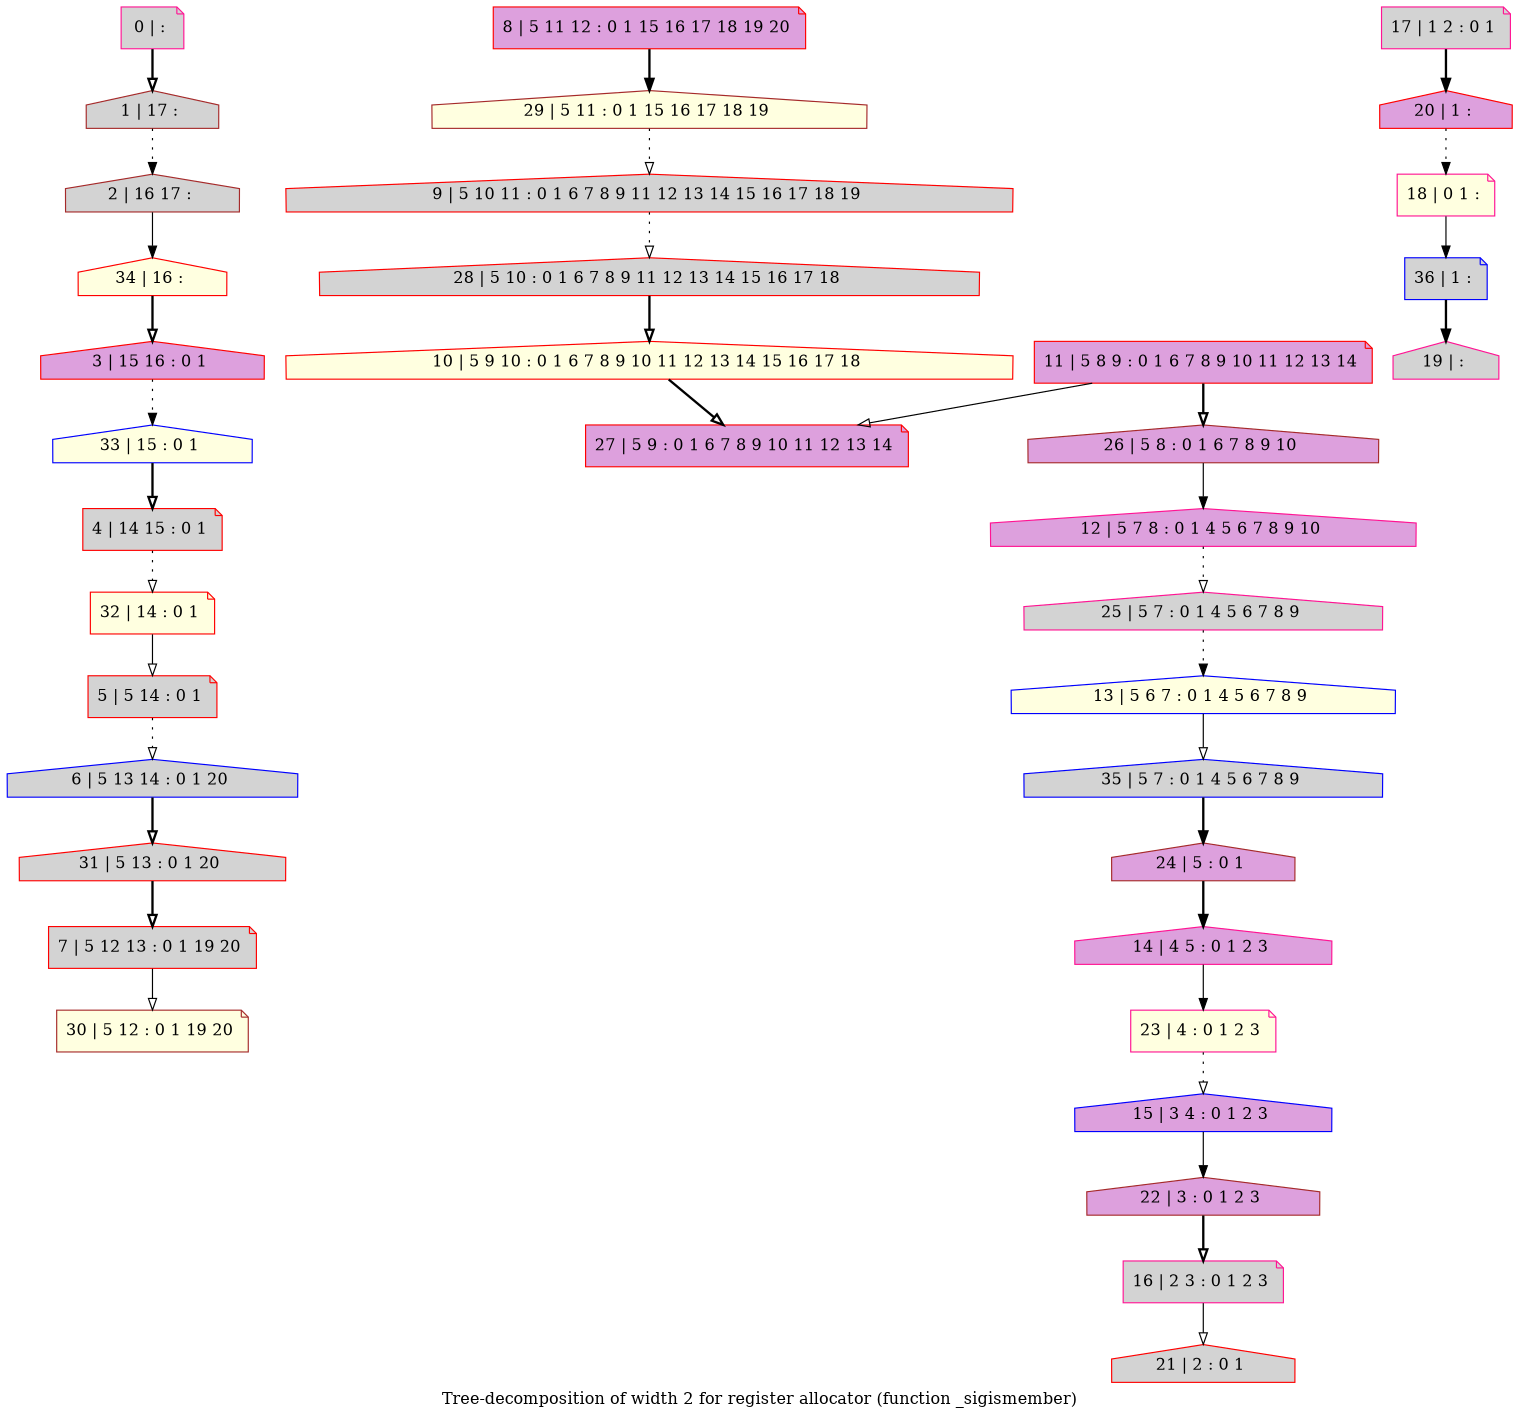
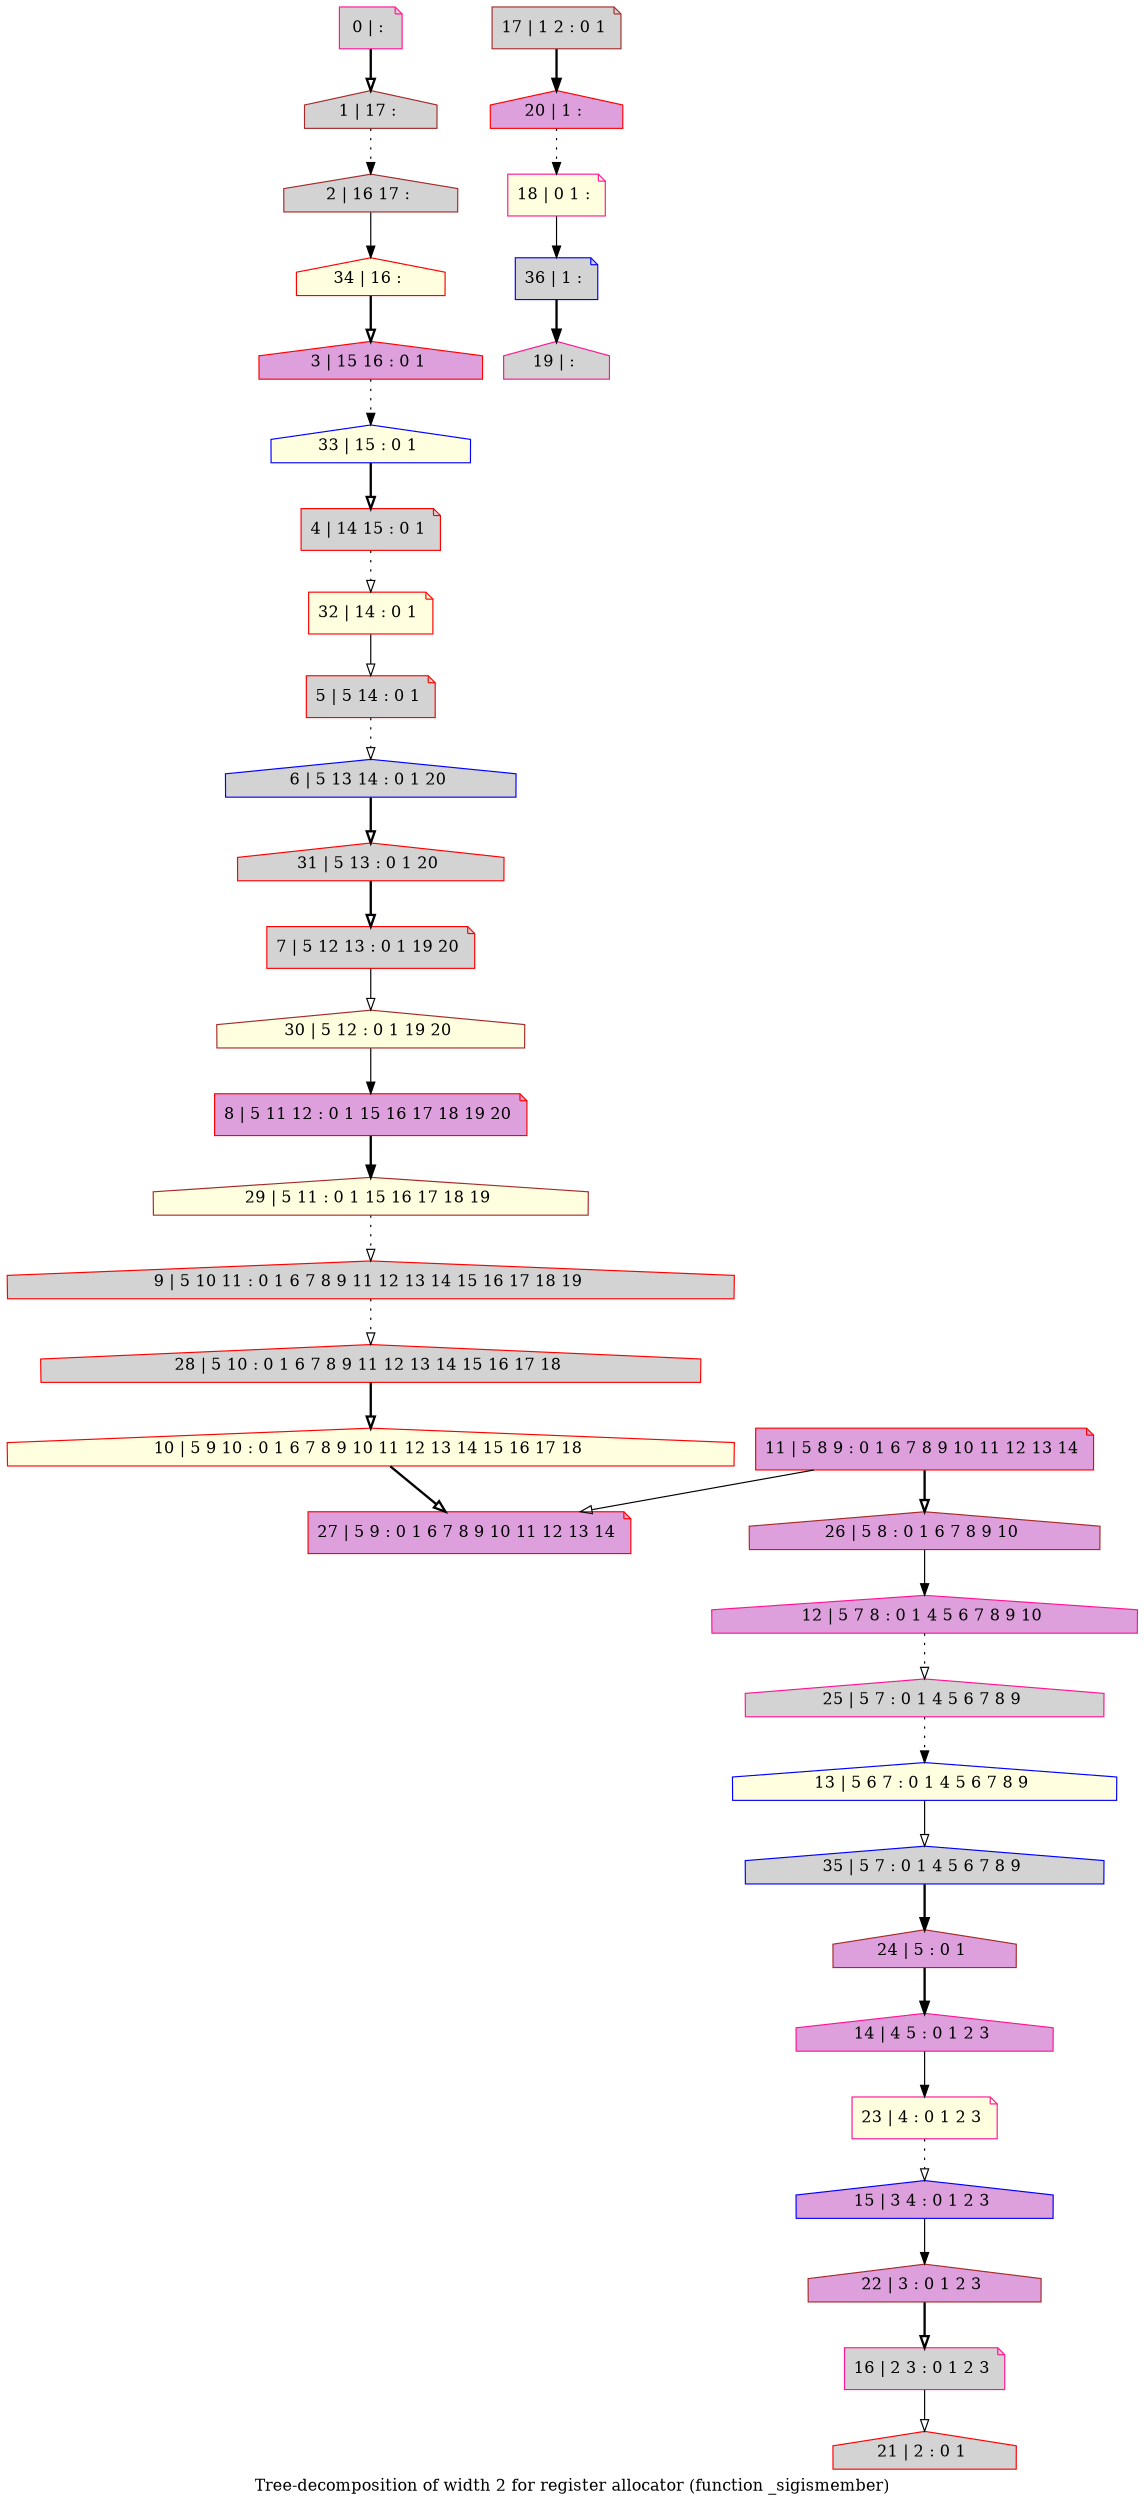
node "17 | 1 2 : 0 1": color deeppink -> brown
node "30 | 5 12 : 0 1 19 20": shape note -> house
edge "30 | 5 12 : 0 1 19 20" -> "8 | 5 11 12 : 0 1 15 16 17 18 19 20": added
